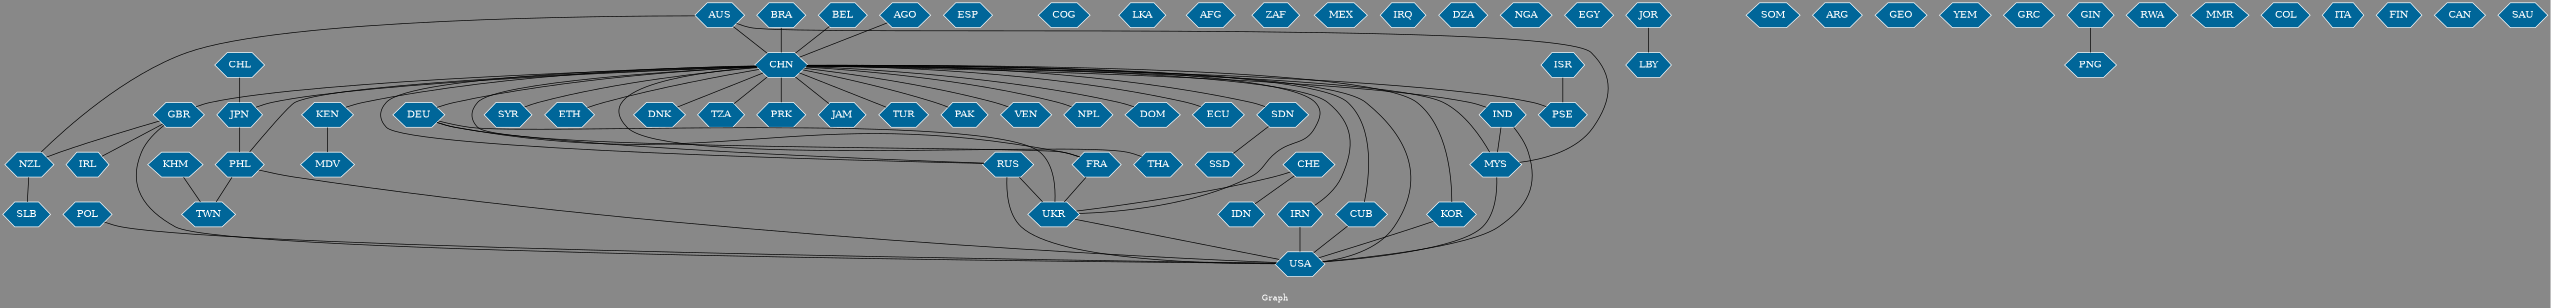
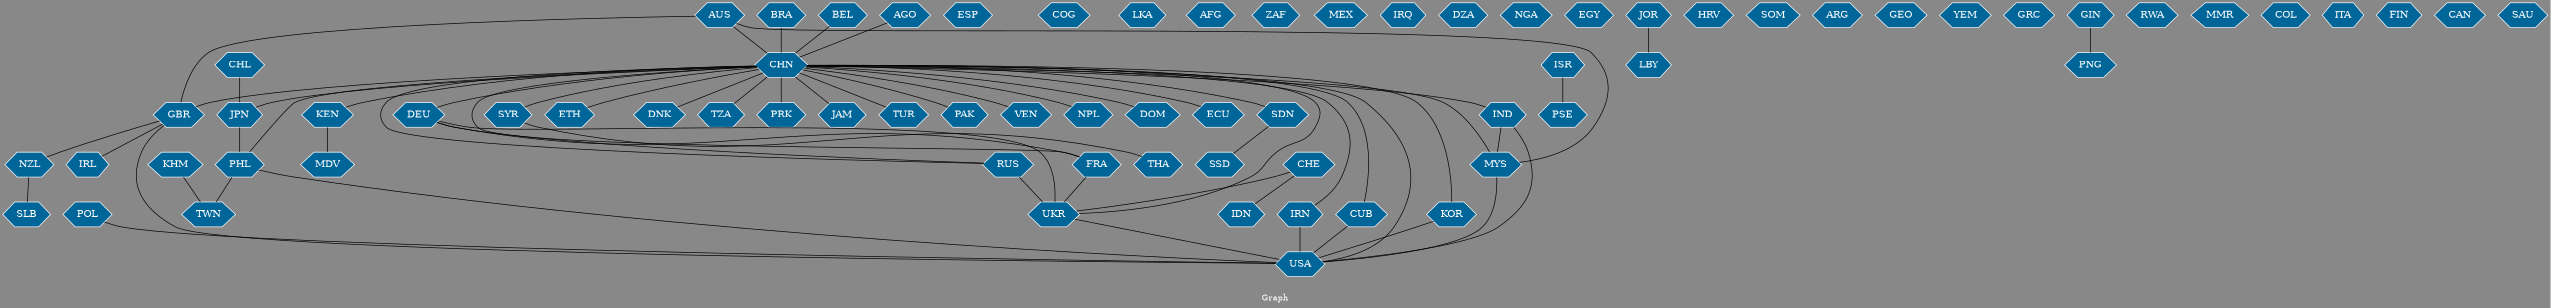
node "HRV": added
edge "AUS" -- "NZL": now "AUS" -- "GBR"
edge "CHN" -- "PSE": removed
edge "CHN" -- "THA": now "SYR" -- "THA"
edge "RUS" -- "USA": removed
